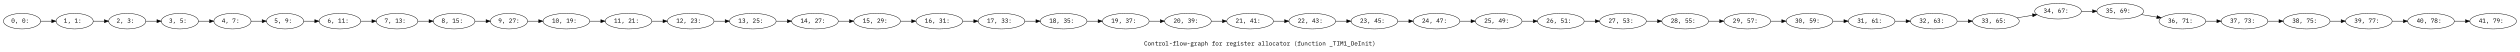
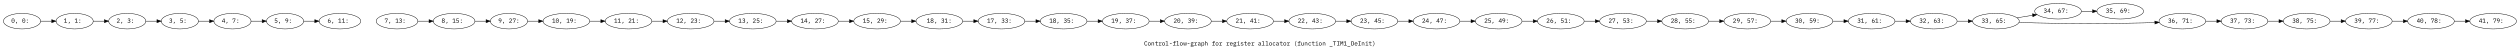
edge "35, 69:" -> "36, 71:": now "33, 65:" -> "36, 71:"
edge "6, 11:" -> "7, 13:": removed
node "16, 31:": label "16, 31:" -> "18, 31:"
